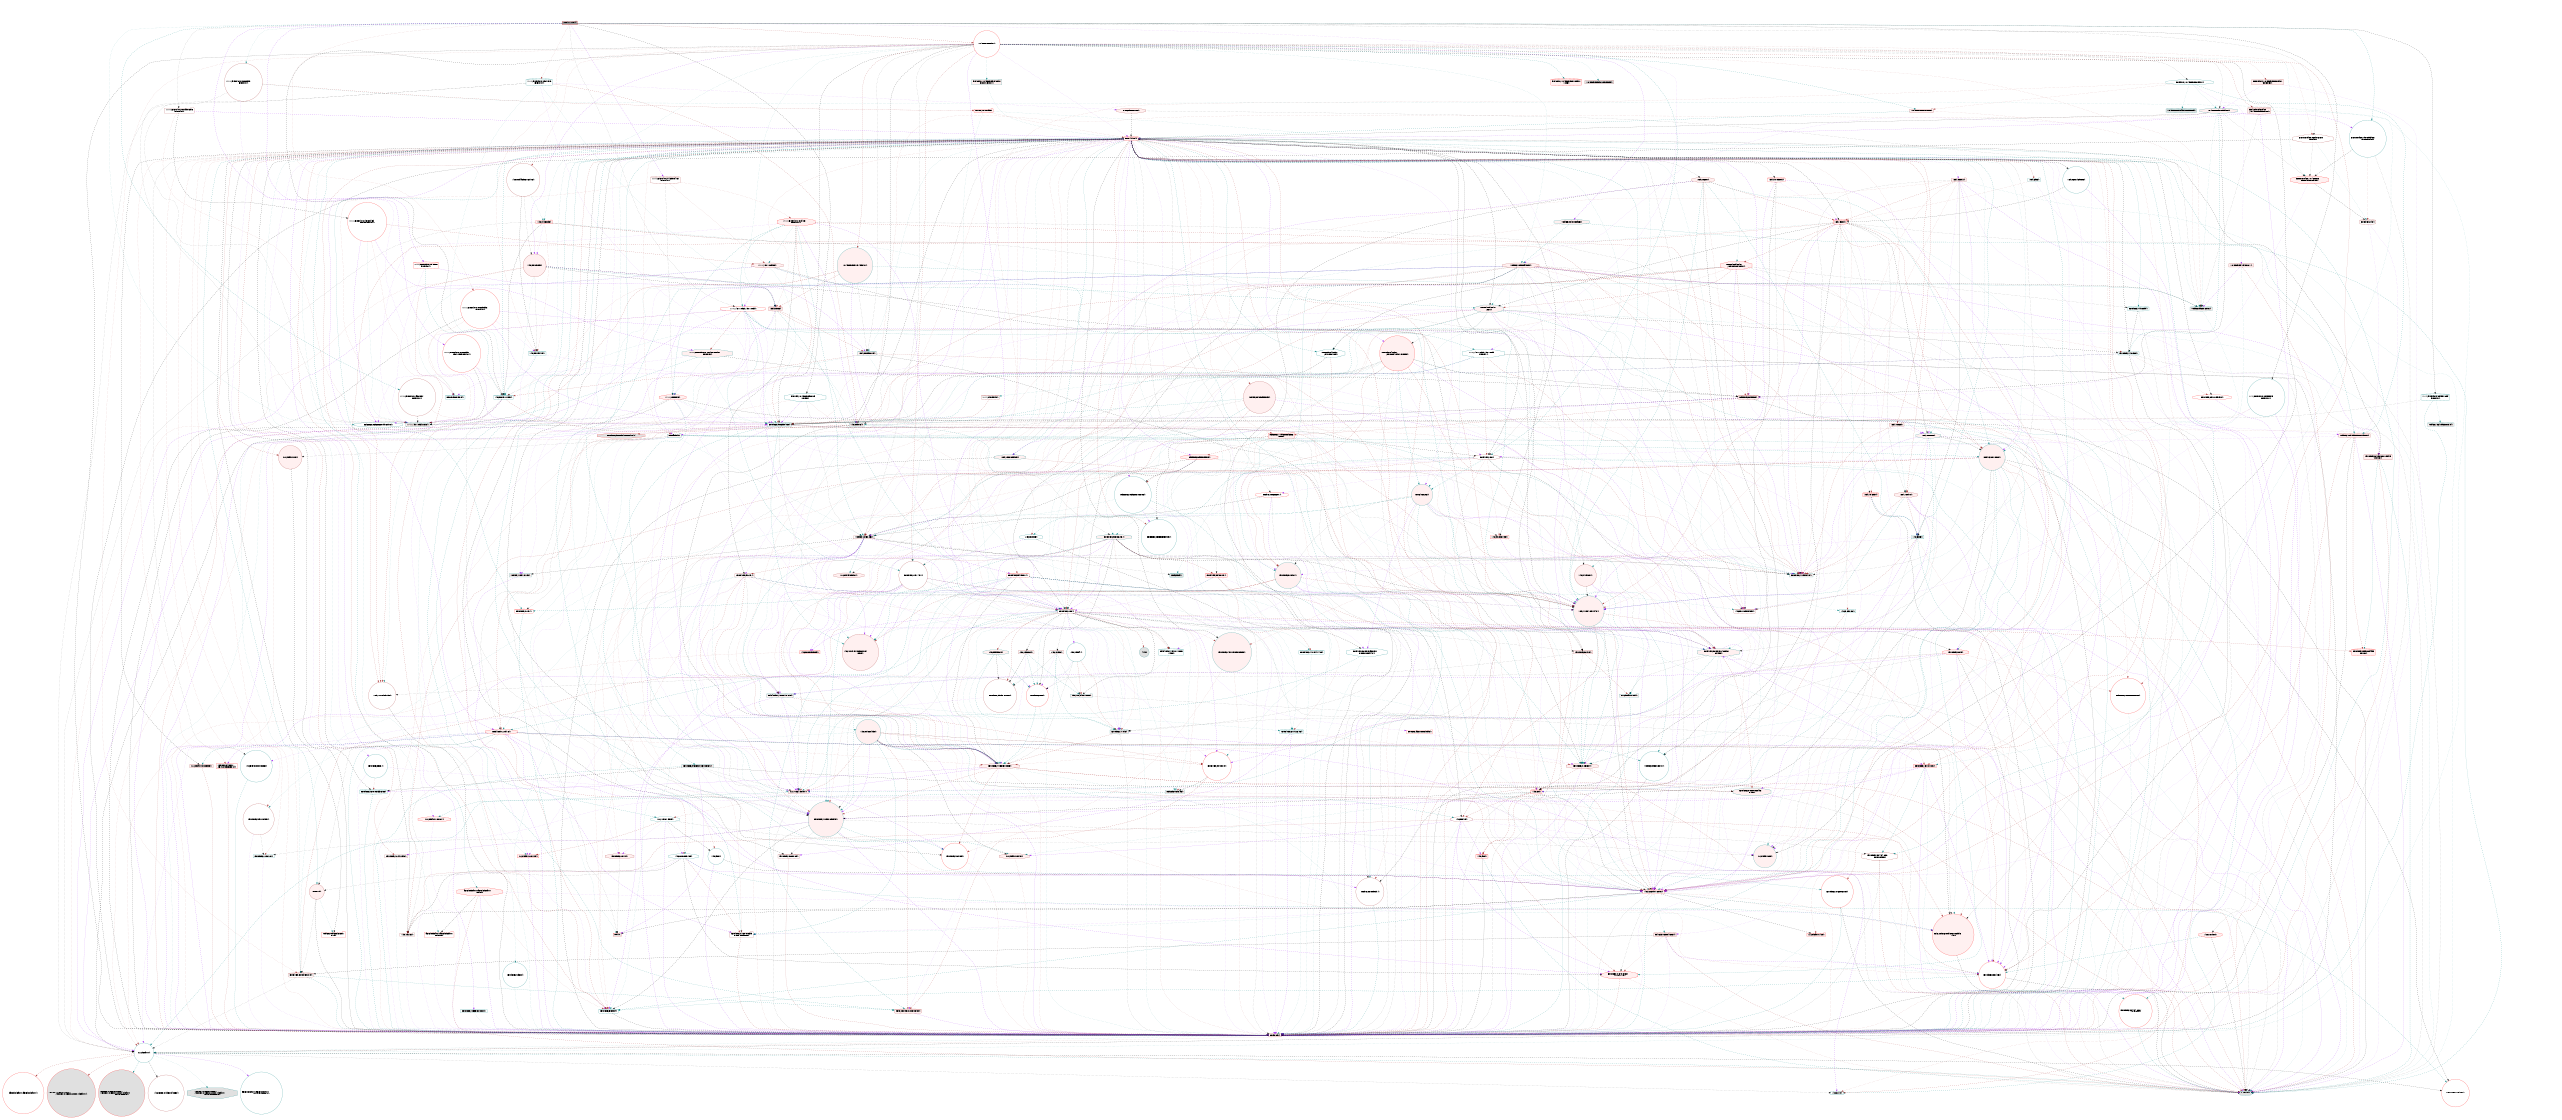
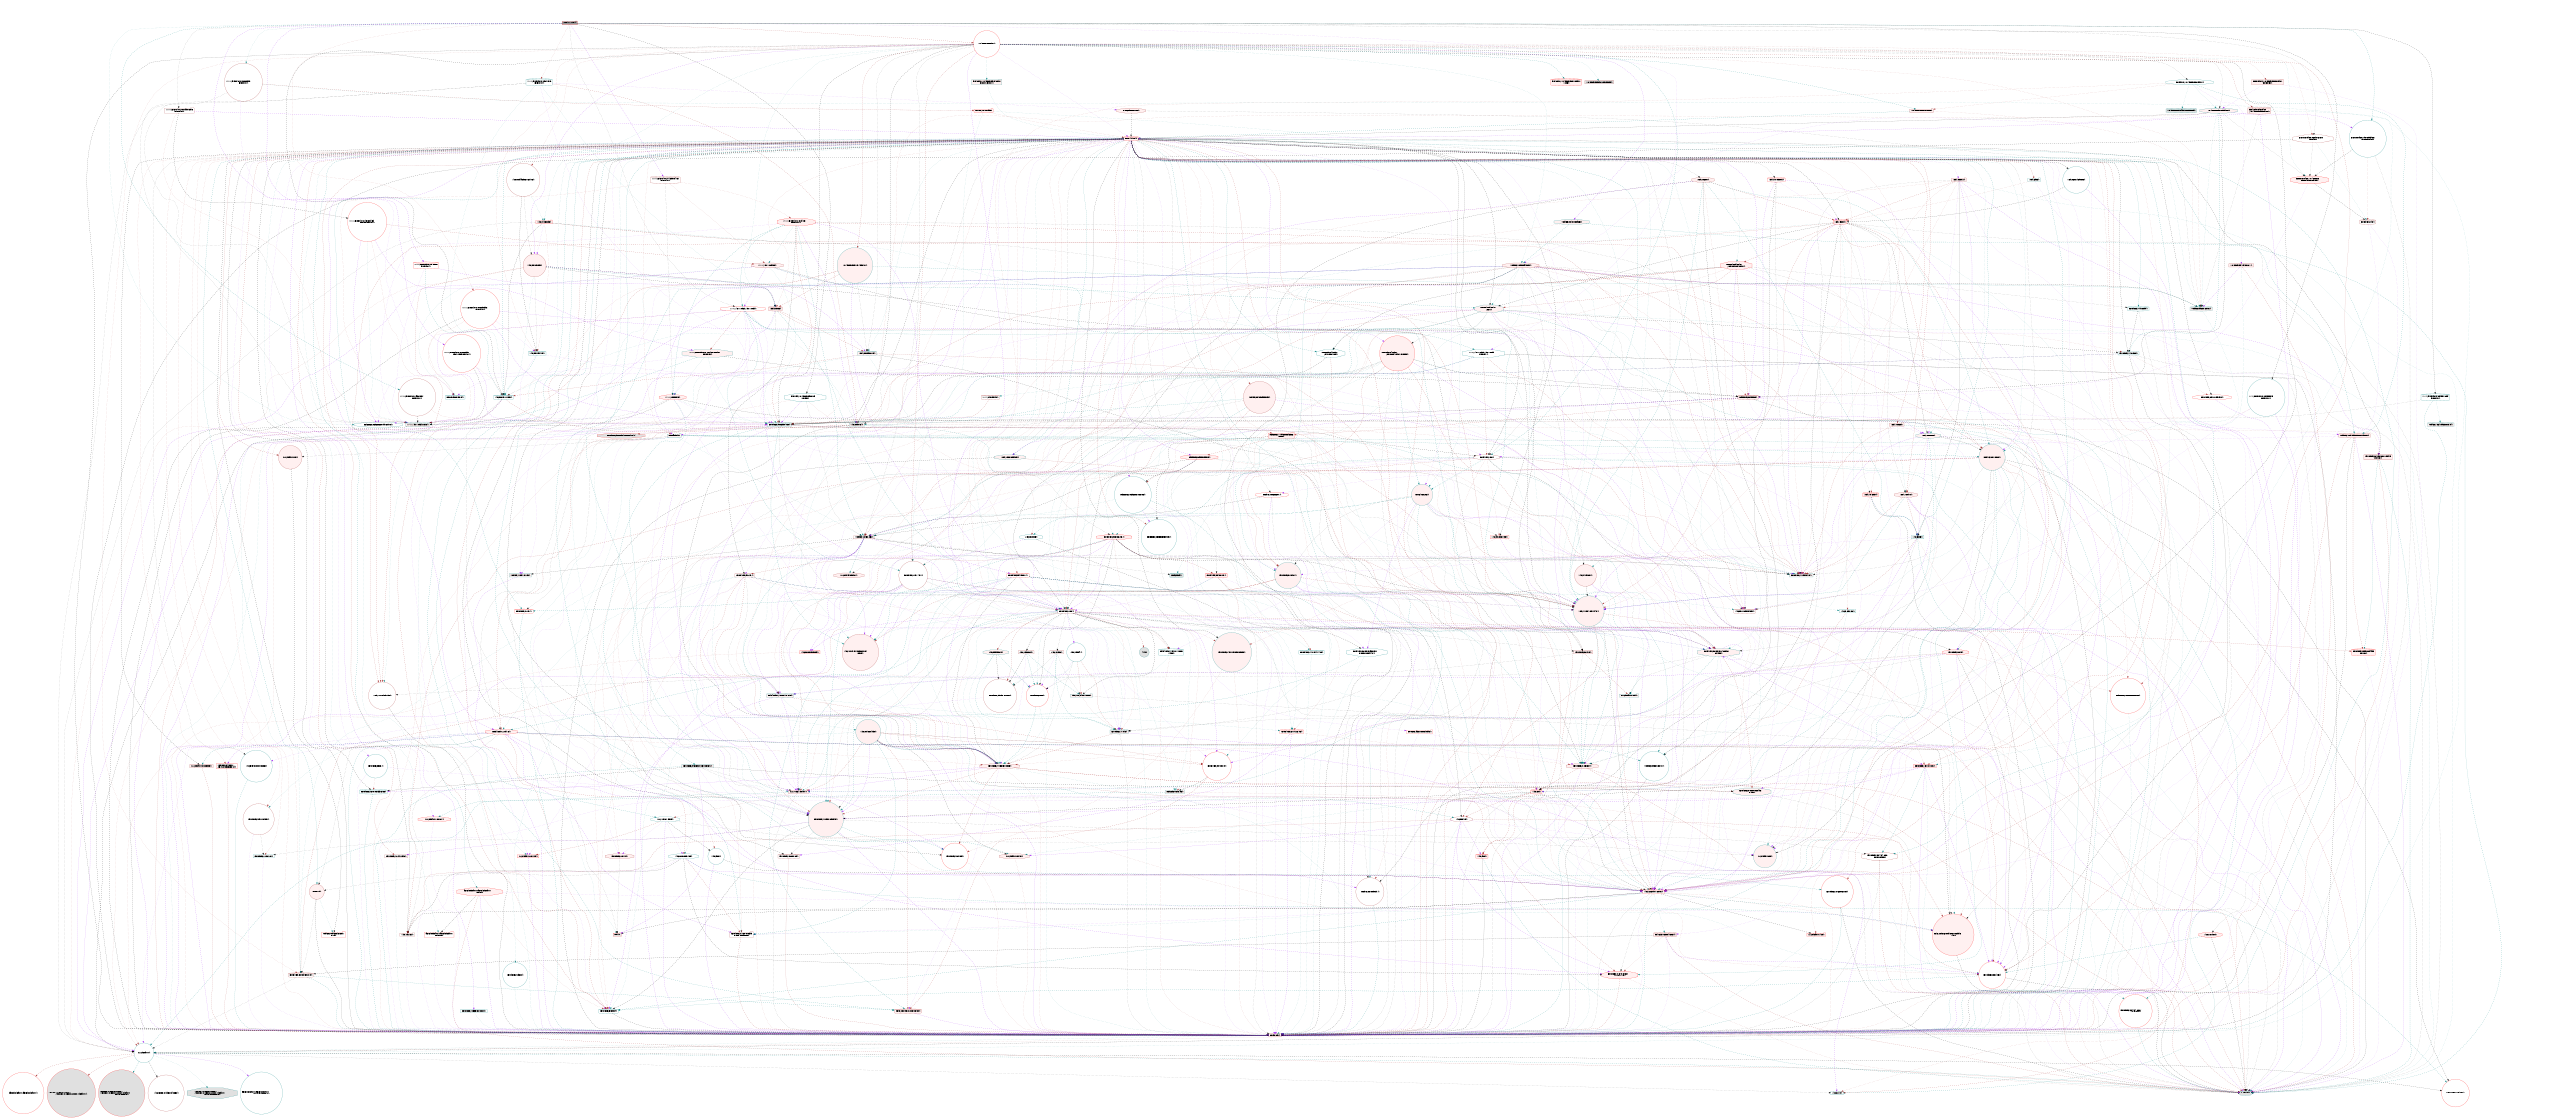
edge "Templates/UniquePtr.h" -> "CoreMinimal.h": reversed
node "Containers/SparseArray.h": color teal -> red
node "Containers/EnumAsByte.h": color teal -> red
